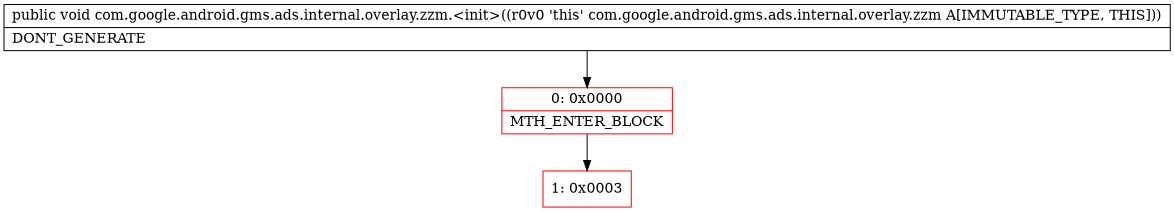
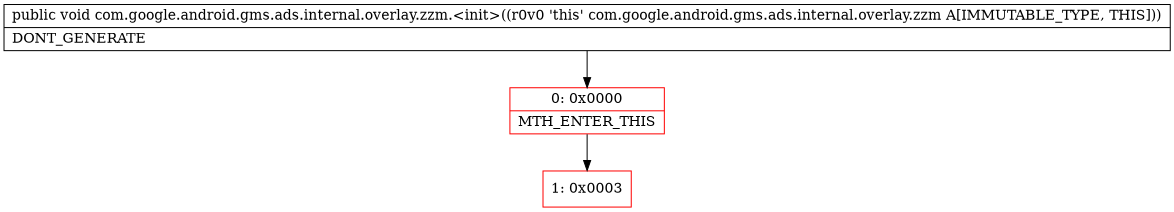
node "0: 0x0000": text "MTH_ENTER_BLOCK" -> "MTH_ENTER_THIS"
